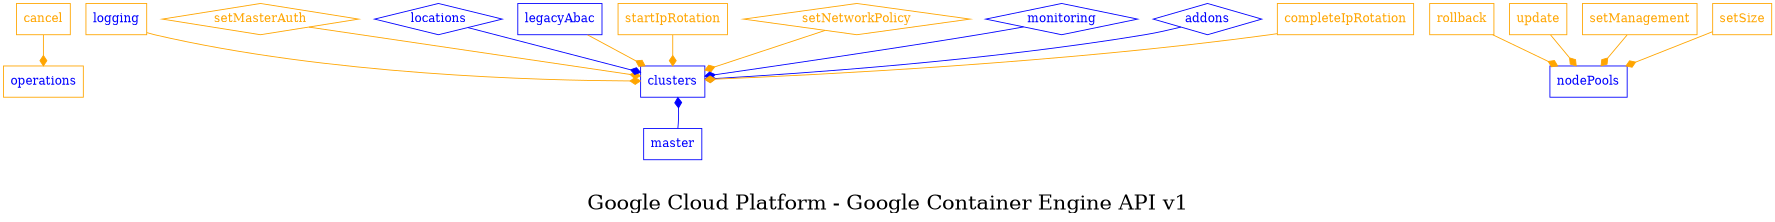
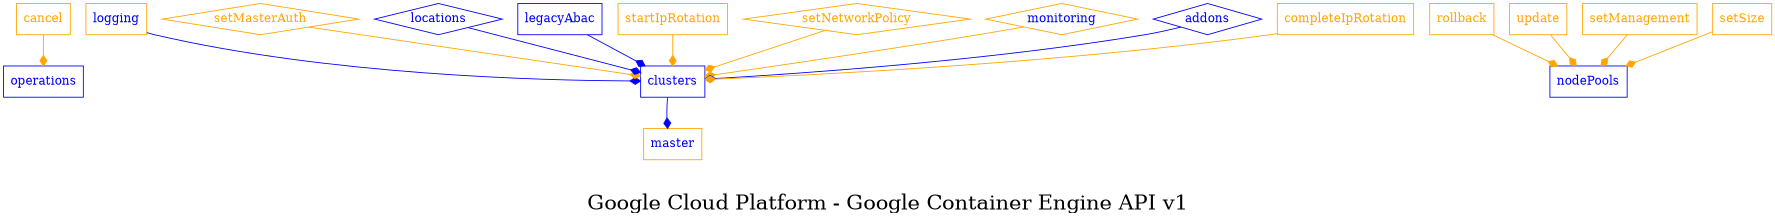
node "monitoring": color blue -> orange
edge "legacyAbac" -> "clusters": color orange -> blue
edge "monitoring" -> "clusters": color blue -> orange
edge "logging" -> "clusters": color orange -> blue
node "operations": color orange -> blue
edge "master" -> "clusters": reversed
node "master": color blue -> orange
